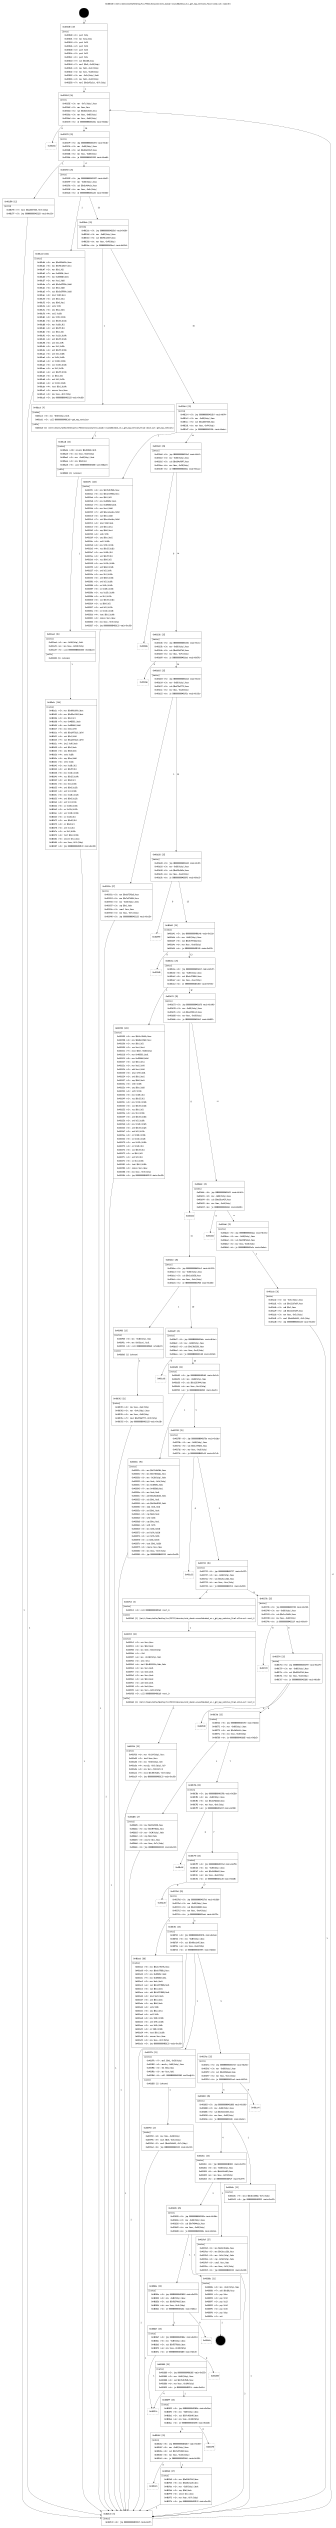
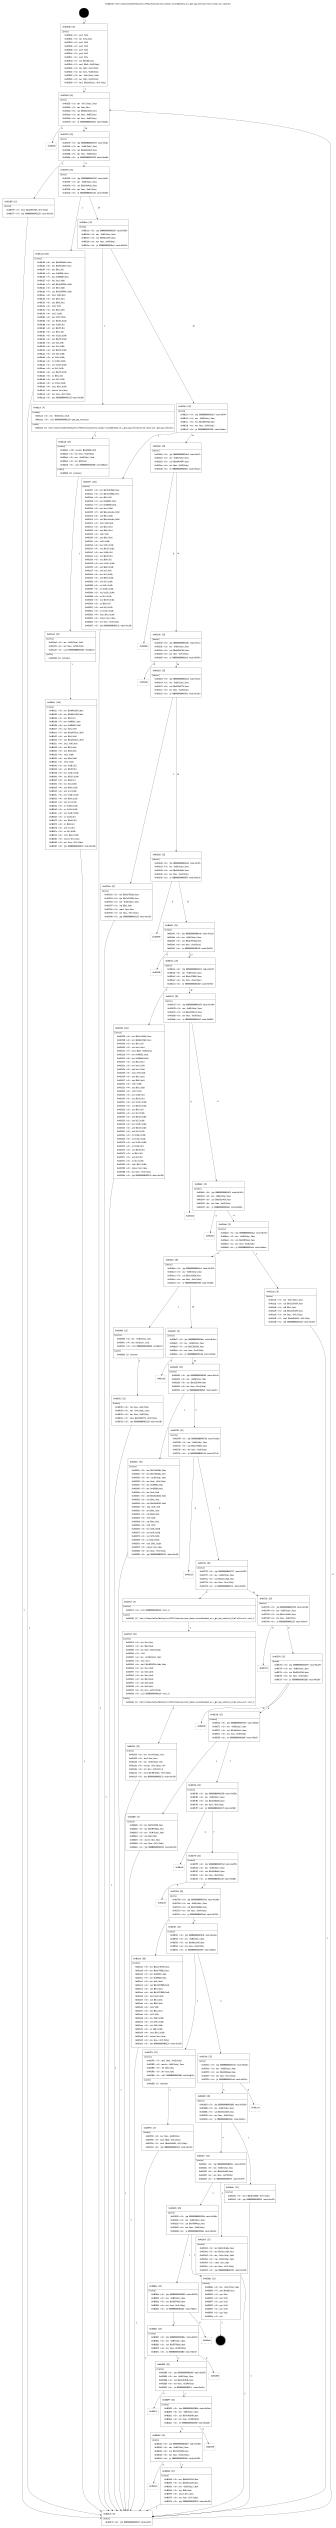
edge "0x401db2" -> "0x4016be [25]": now "0x4016a5 [25]" -> "0x4016be [25]"
edge "0x4017d1 [25]" -> "0x402133 [5]": now "0x401eab [88]" -> "0x402133 [5]"
edge "0x401867 [25]" -> "0x40212c": now "0x401867 [25]" -> "0x401880 [25]"
